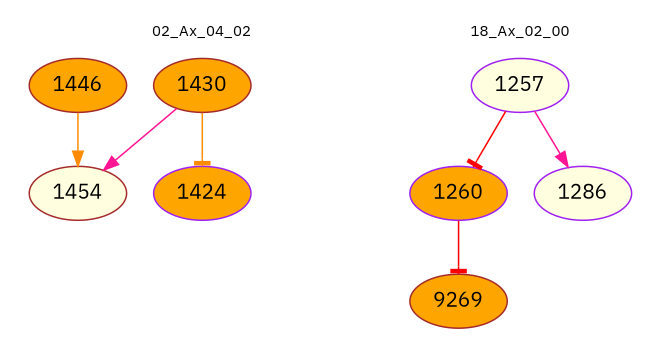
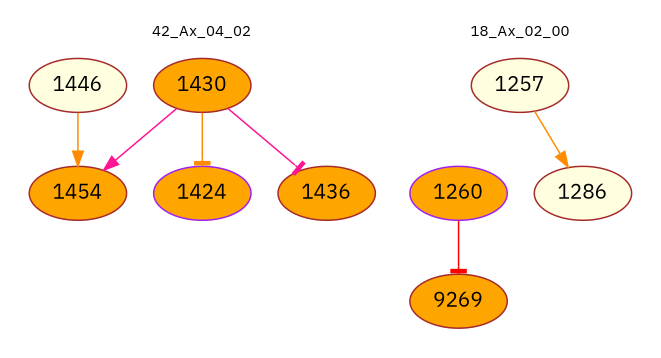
cluster "02_Ax_04_02": label "02_Ax_04_02" -> "42_Ax_04_02"
node "1446": fillcolor orange -> lightyellow
node "1257": color purple -> brown
edge "1257" -> "1286": color deeppink -> darkorange
edge "1257" -> "1260": removed
node "1454": fillcolor lightyellow -> orange
node "1436": added
node "1286": color purple -> brown
